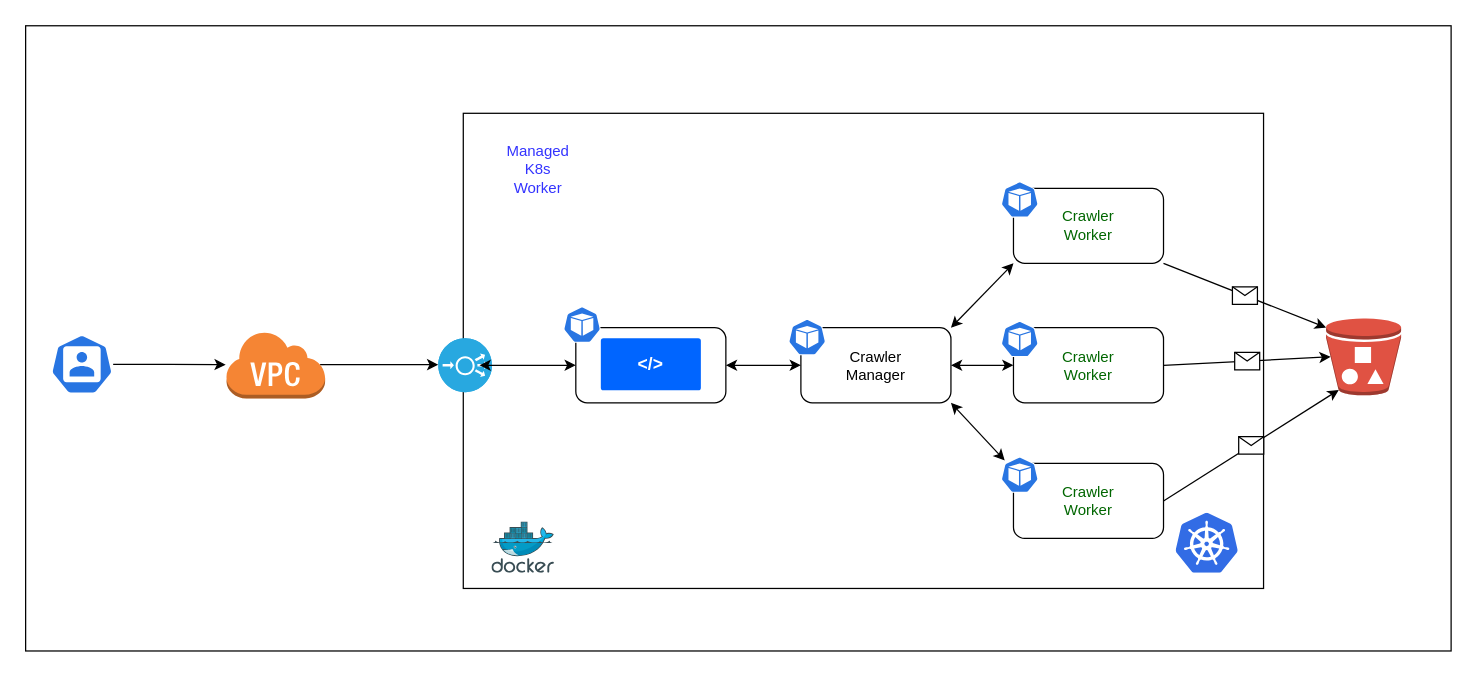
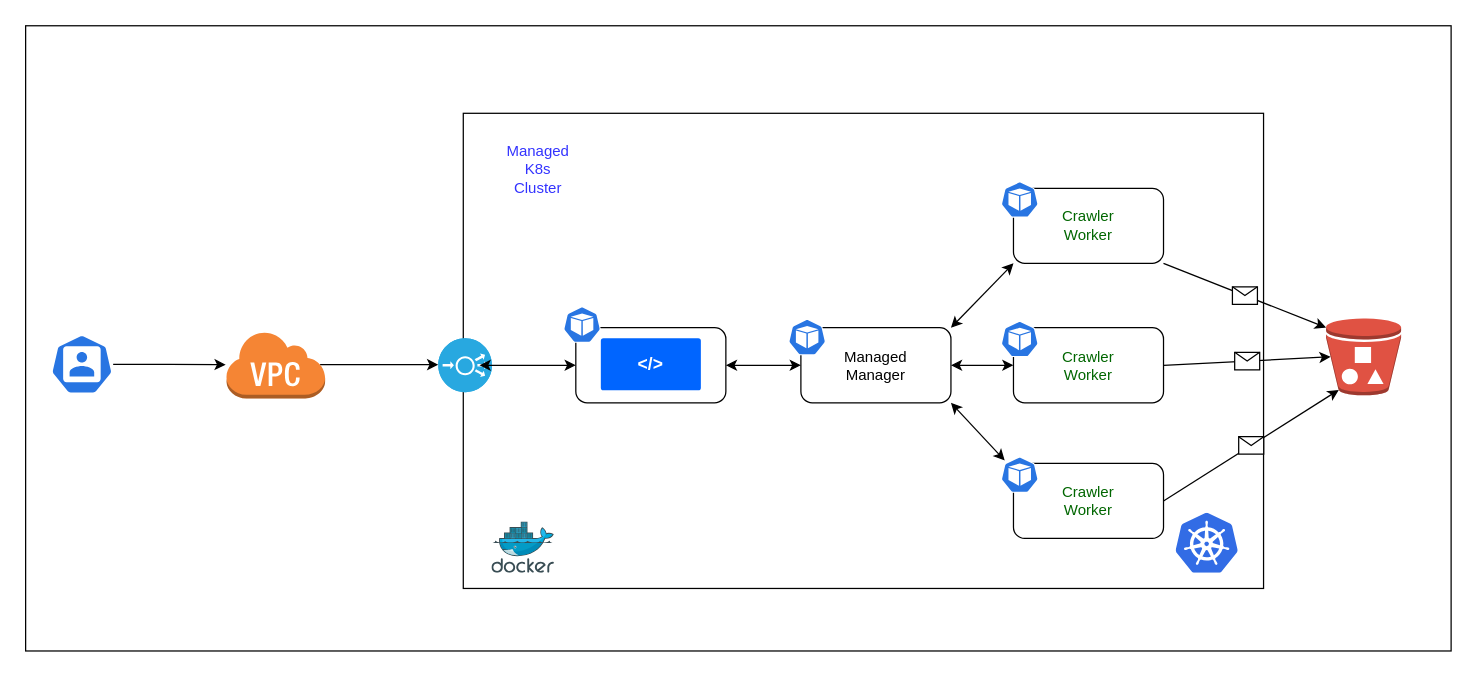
node "Managed K8s Worker": label "Managed K8s Worker" -> "Managed K8s Cluster"
node "Crawler Manager": label "Crawler Manager" -> "Managed Manager"
